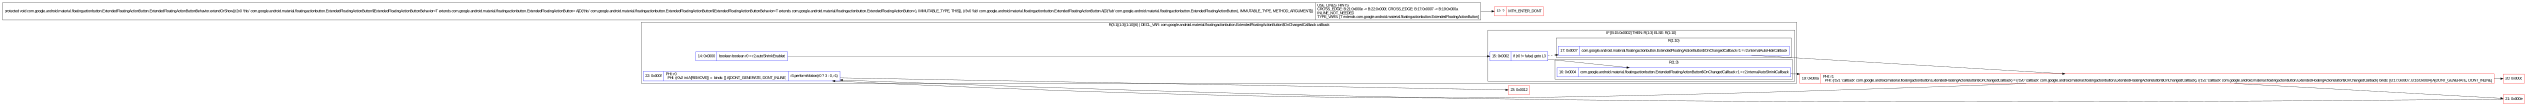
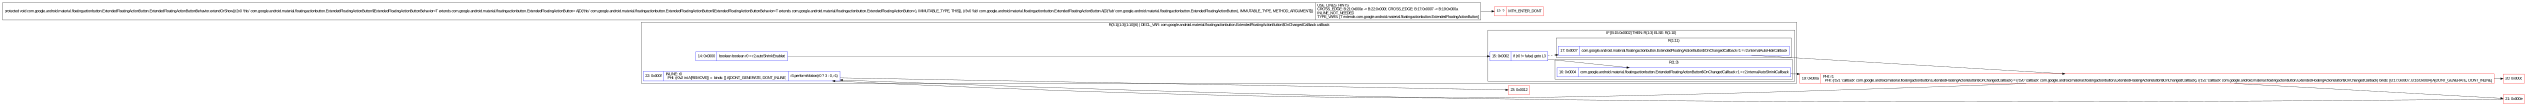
cluster "R(1:10)": label "R(1:10)" -> "R(1:11)"
node "22: 0x000f": text "PHI: r0" -> "INLINE: r0"
